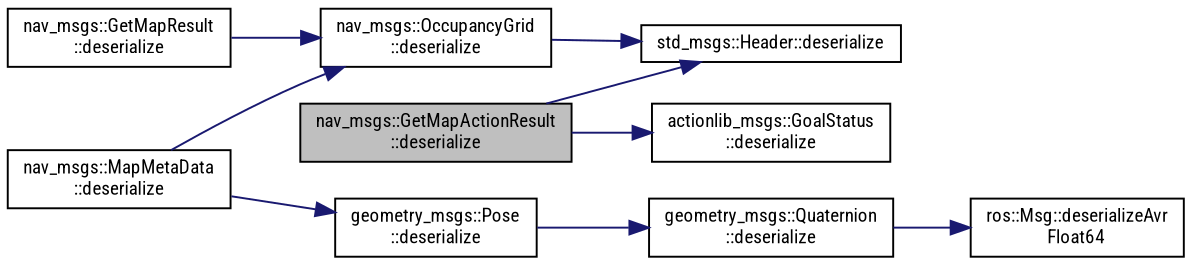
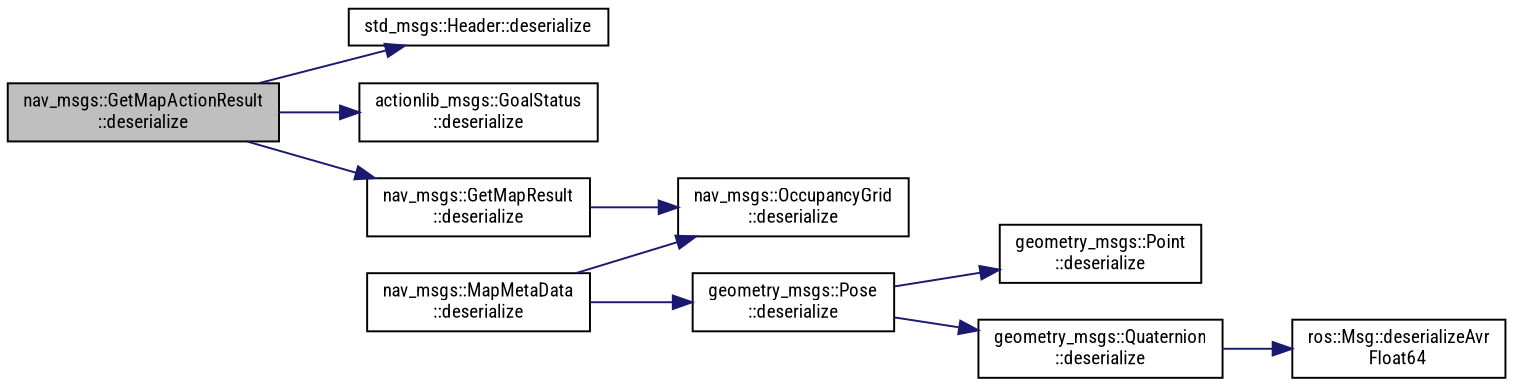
edge "nav_msgs::OccupancyGrid ::deserialize" -> "std_msgs::Header::deserialize": removed
edge "nav_msgs::GetMapActionResult ::deserialize" -> "nav_msgs::GetMapResult ::deserialize": added
node "geometry_msgs::Point ::deserialize": added
